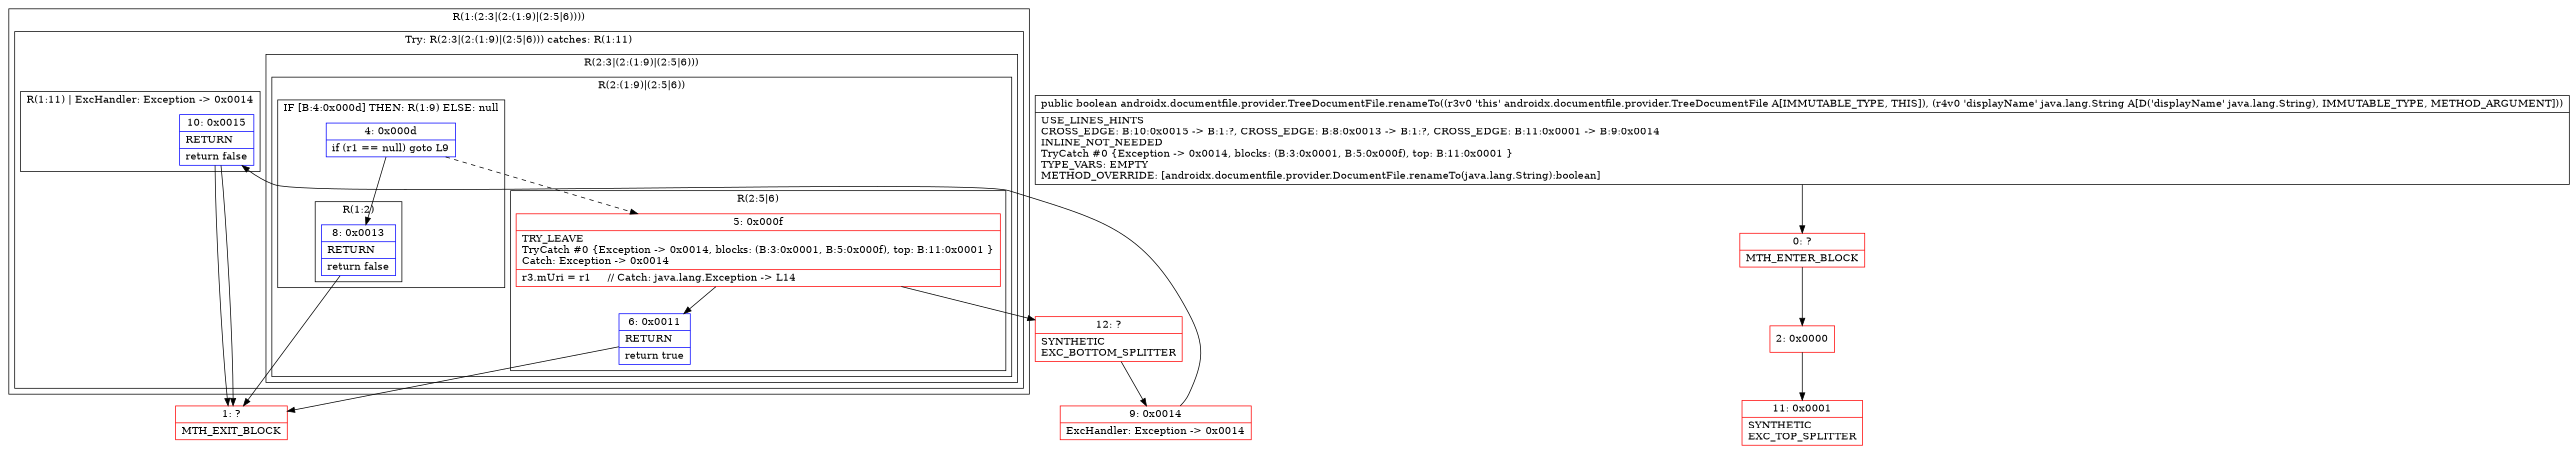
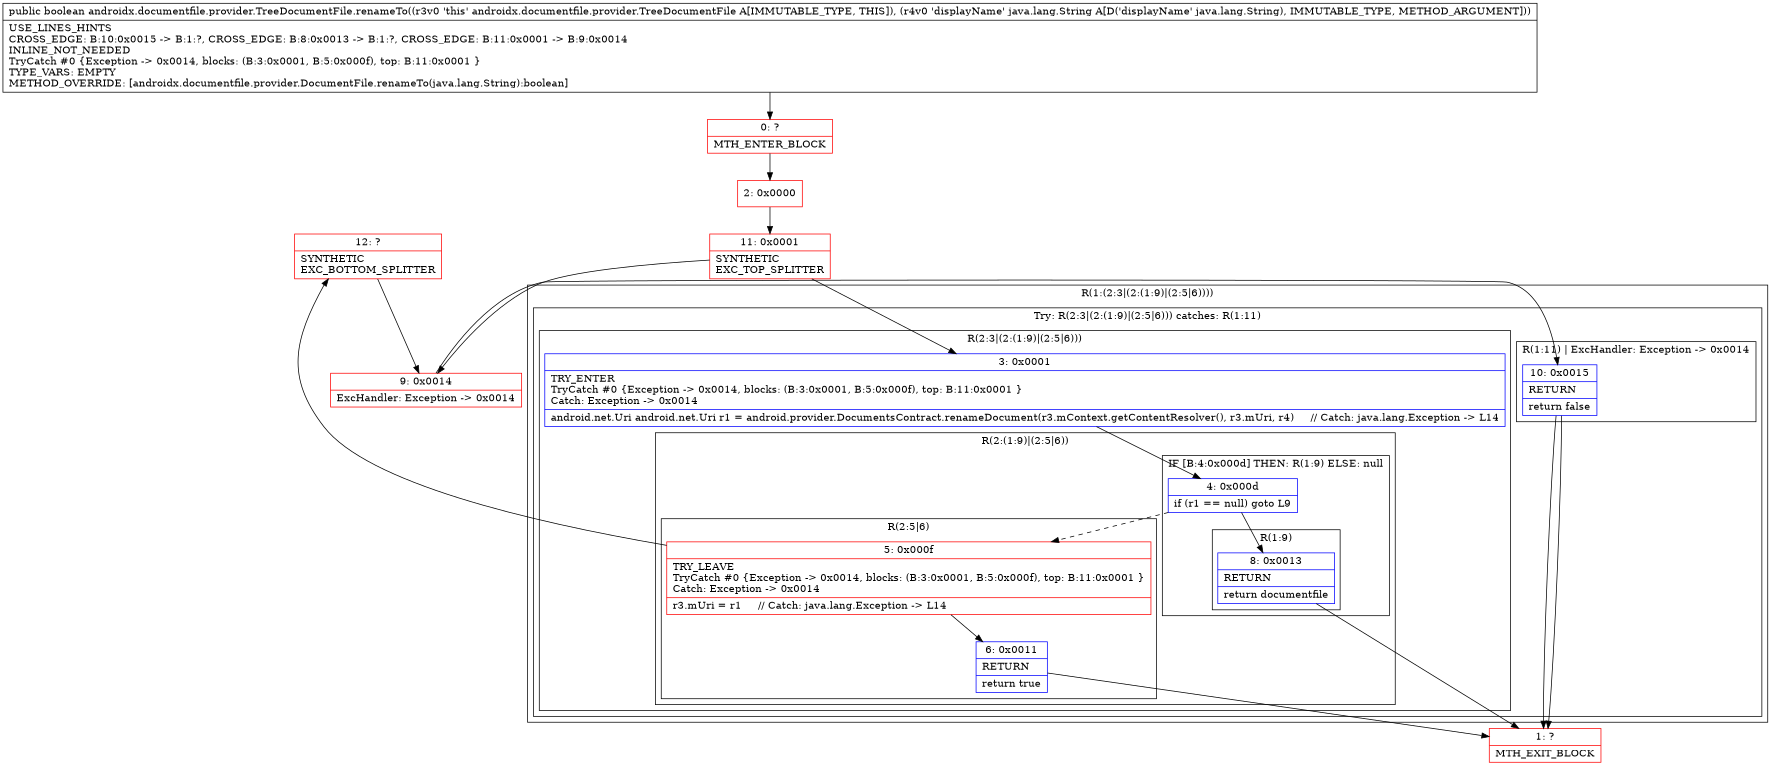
cluster "R(1:2)": label "R(1:2)" -> "R(1:9)"
node "8: 0x0013": text "return false" -> "return documentfile"
edge "11: 0x0001" -> "9: 0x0014": added
node "3: 0x0001": added
